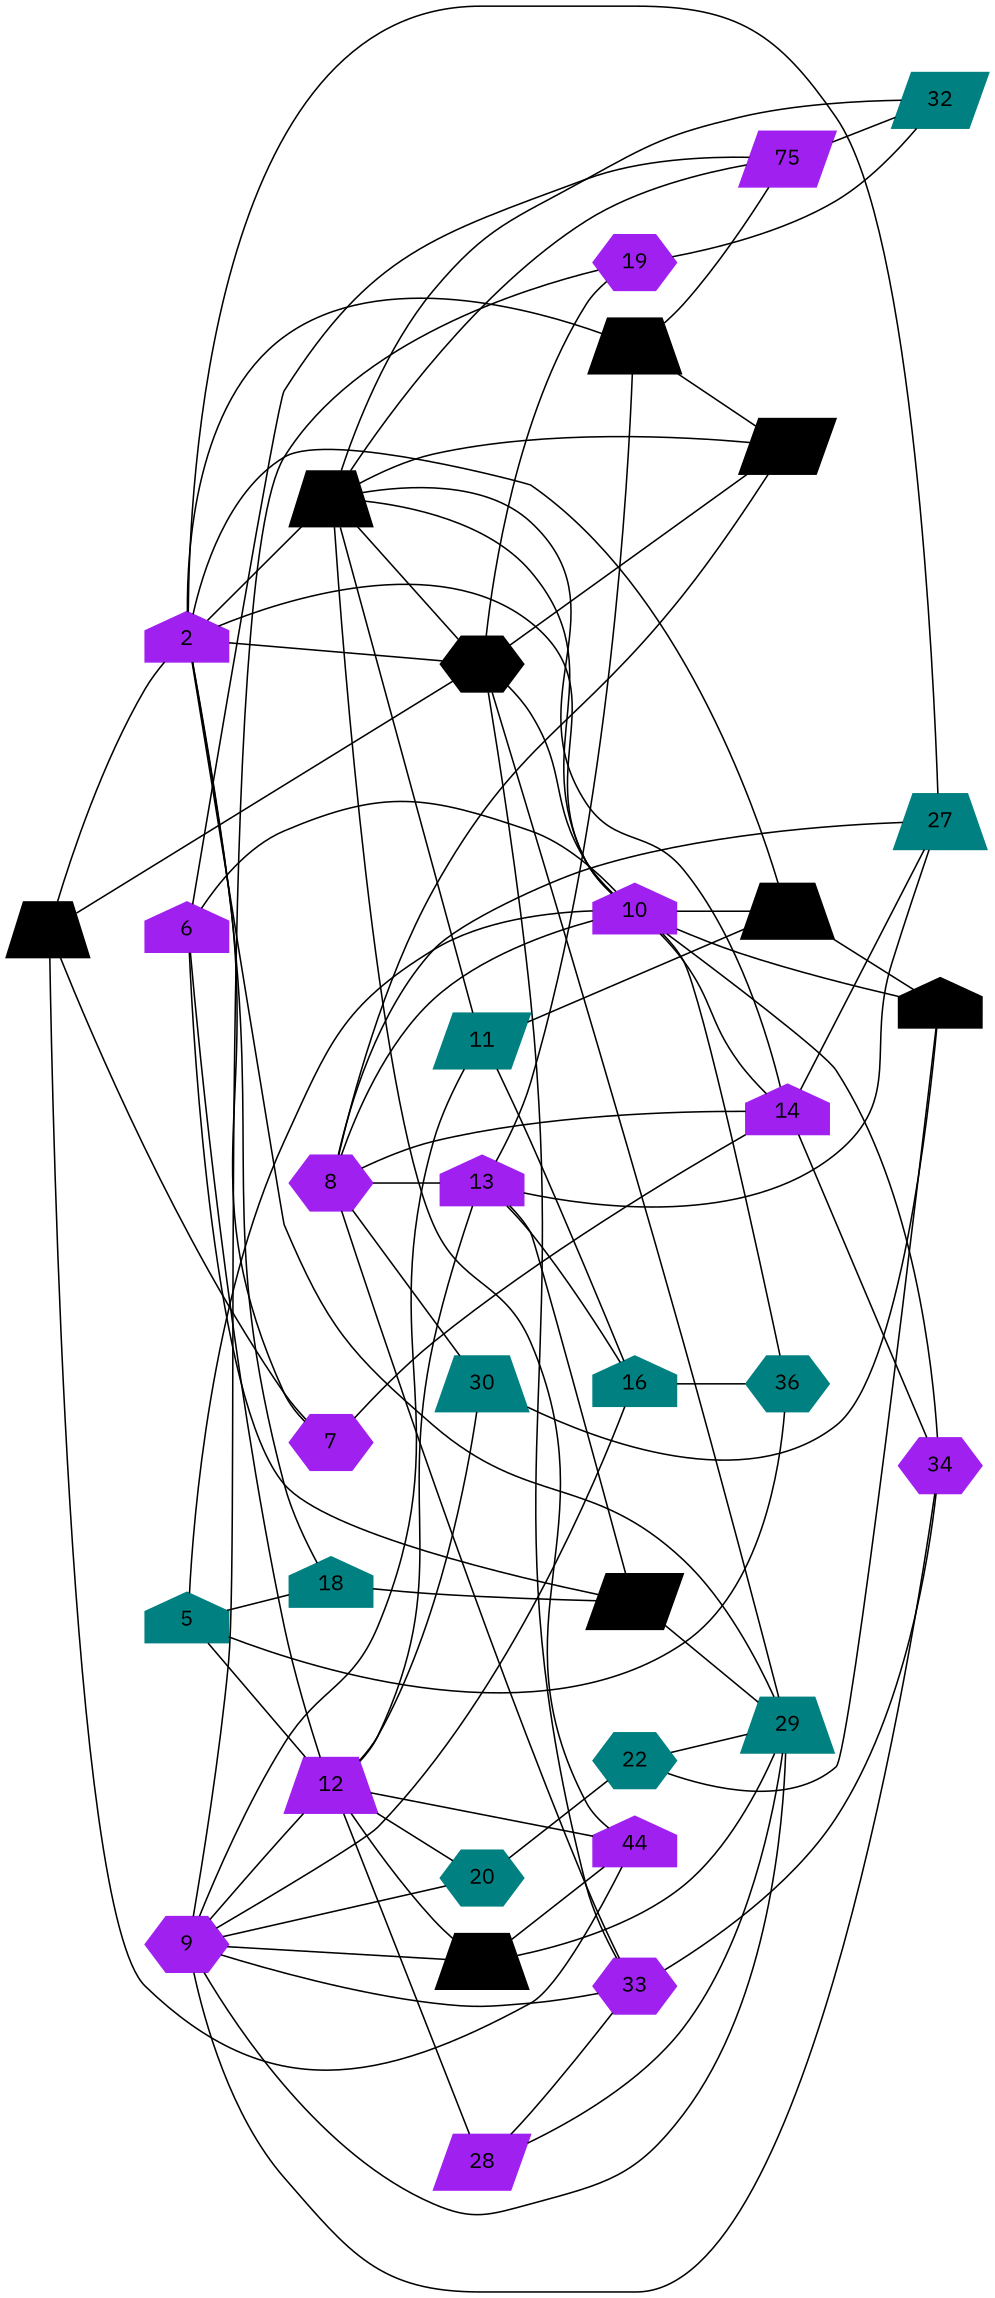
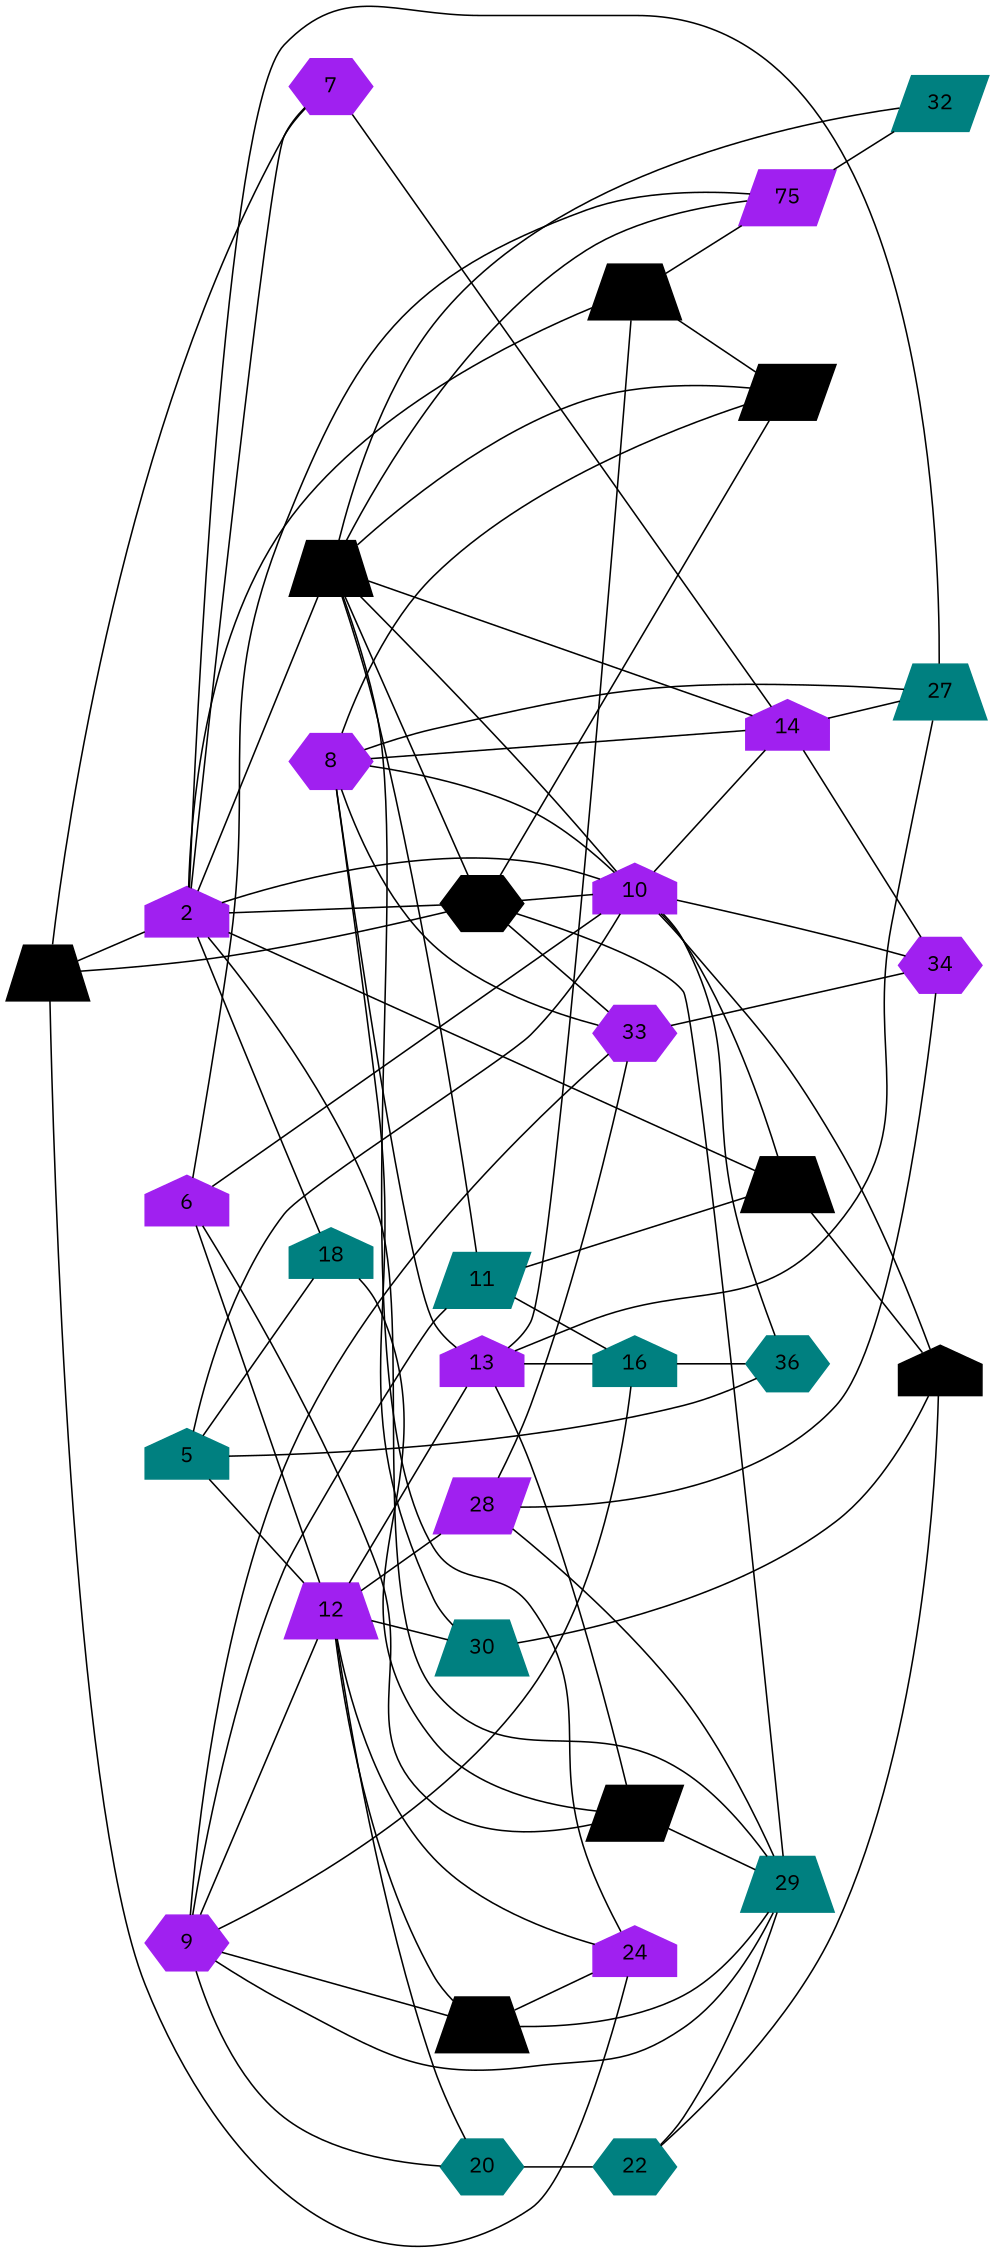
node "19": removed
node "44": label "44" -> "24"
edge "34" -- "9": now "34" -- "28"
